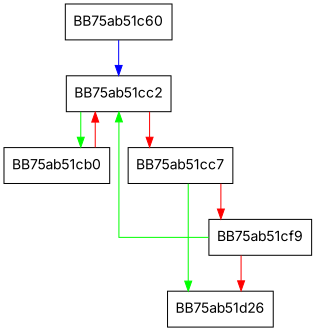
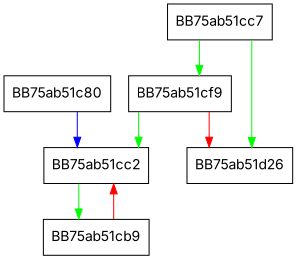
node "BB75ab51c60": label "BB75ab51c60" -> "BB75ab51c80"
edge "BB75ab51cc2" -> "BB75ab51cc7": removed
node "BB75ab51cb0": label "BB75ab51cb0" -> "BB75ab51cb9"
edge "BB75ab51cc7" -> "BB75ab51cf9": color red -> green
